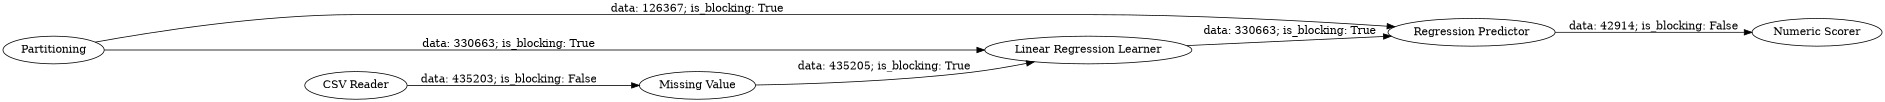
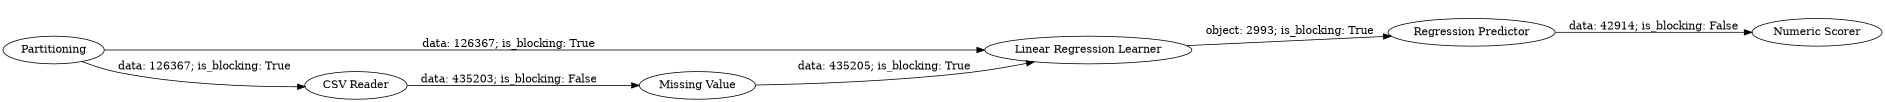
edge "Partitioning" -> "Regression Predictor": now "Partitioning" -> "CSV Reader"
edge "Linear Regression Learner" -> "Regression Predictor": label "data: 330663; is_blocking: True" -> "object: 2993; is_blocking: True"
edge "Partitioning" -> "Linear Regression Learner": label "data: 330663; is_blocking: True" -> "data: 126367; is_blocking: True"
